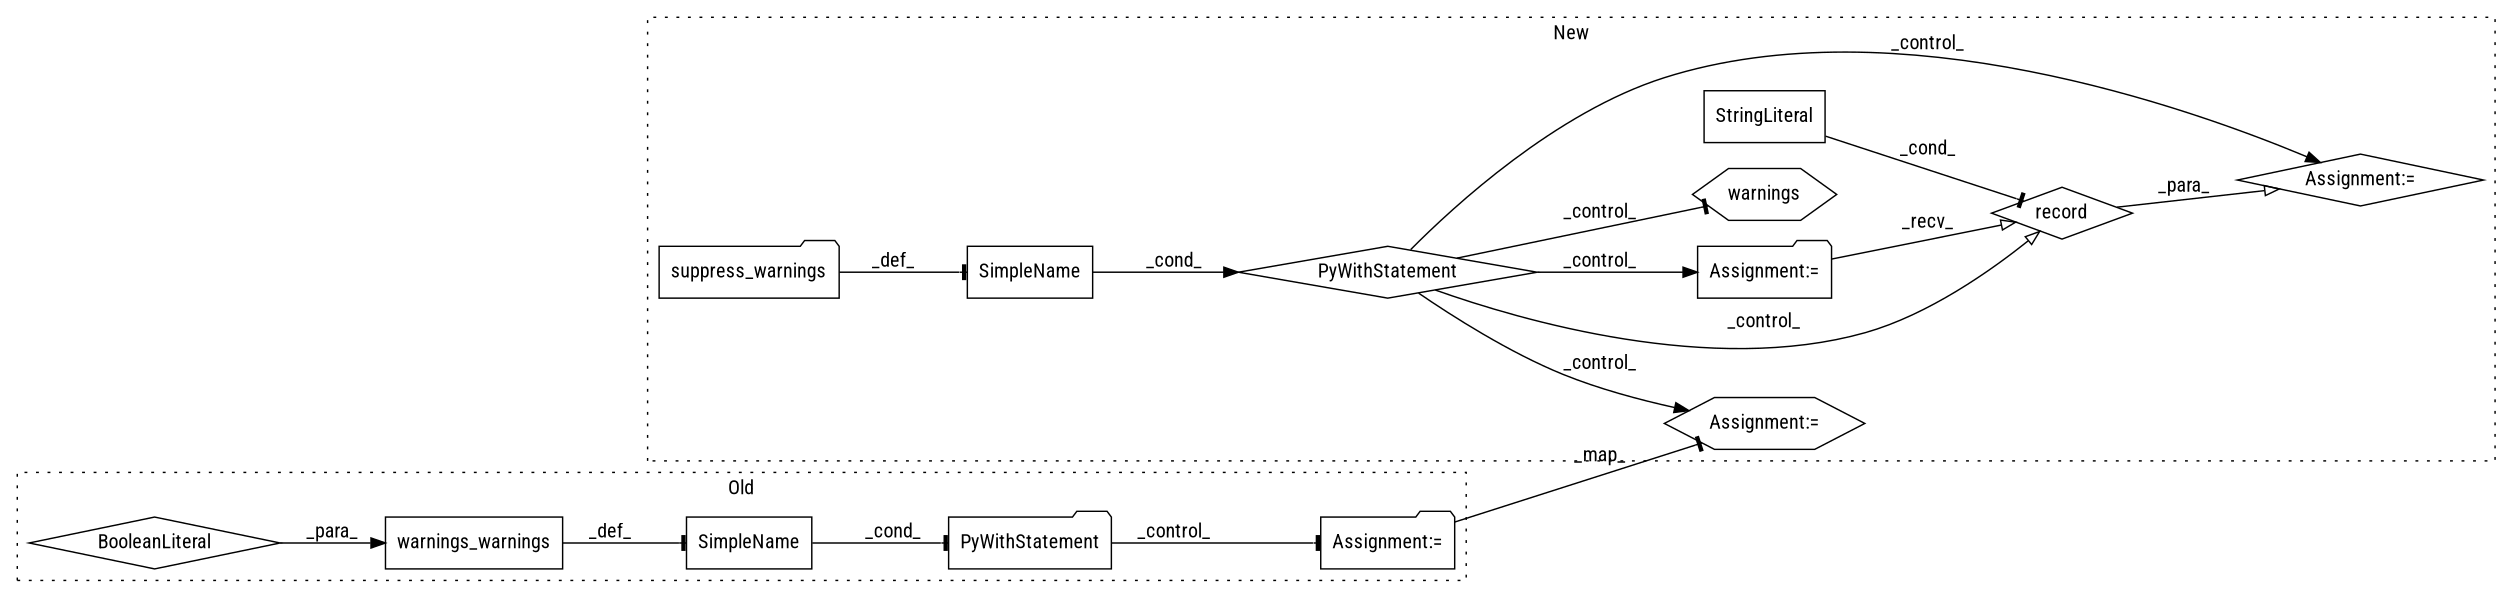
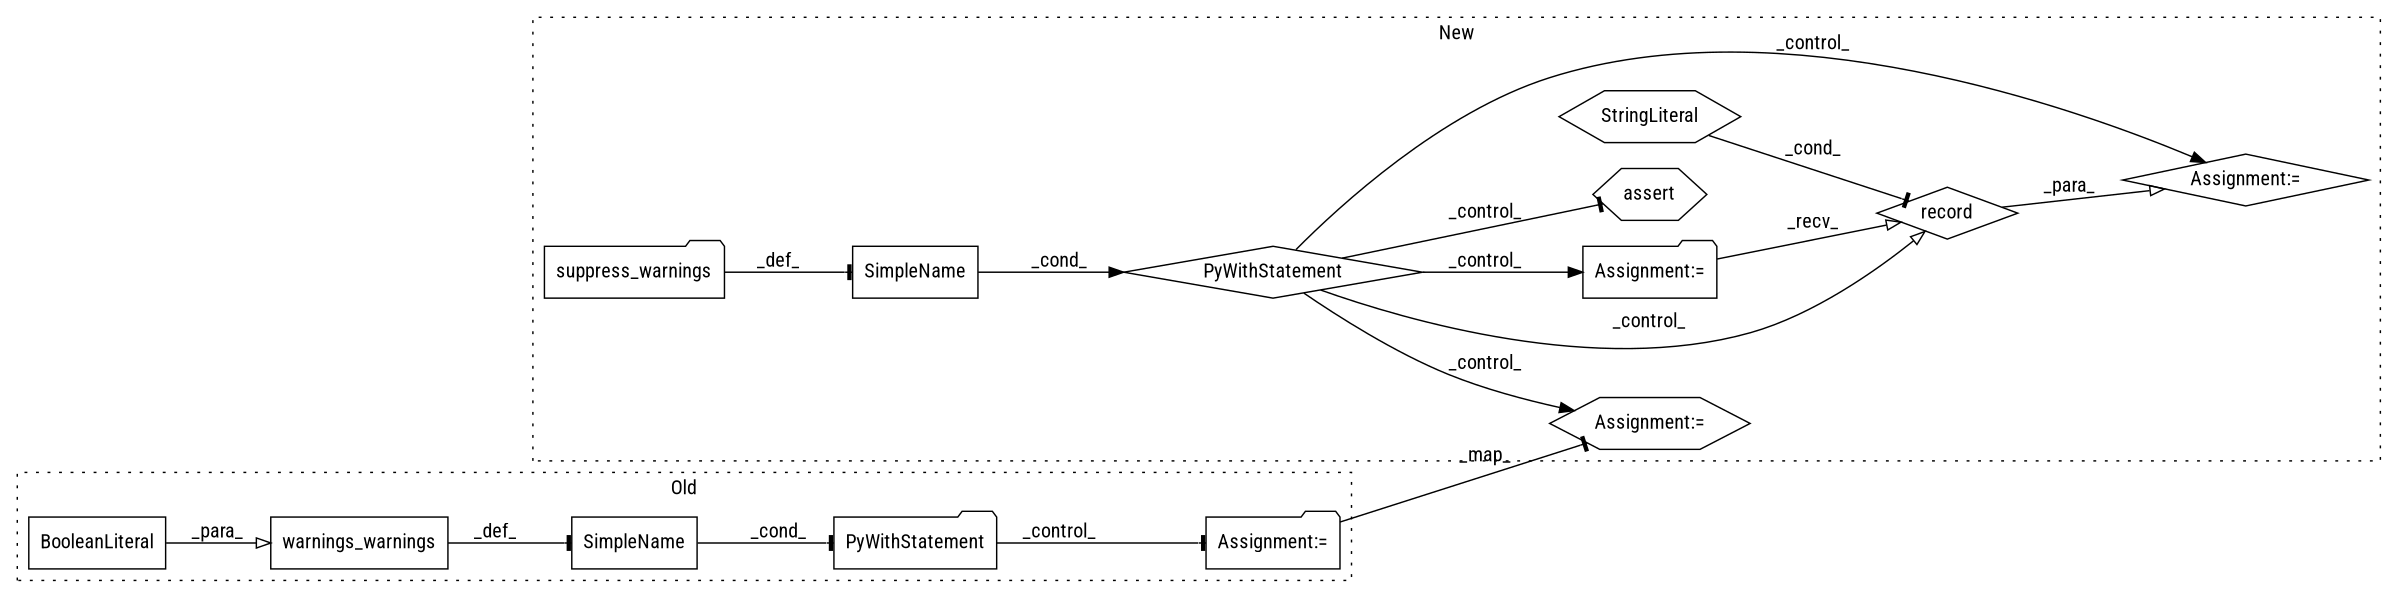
node "StringLiteral": shape box -> hexagon
node "warnings": label "warnings" -> "assert"
node "BooleanLiteral": shape diamond -> box
edge "BooleanLiteral" -> "warnings_warnings": arrowhead normal -> onormal
